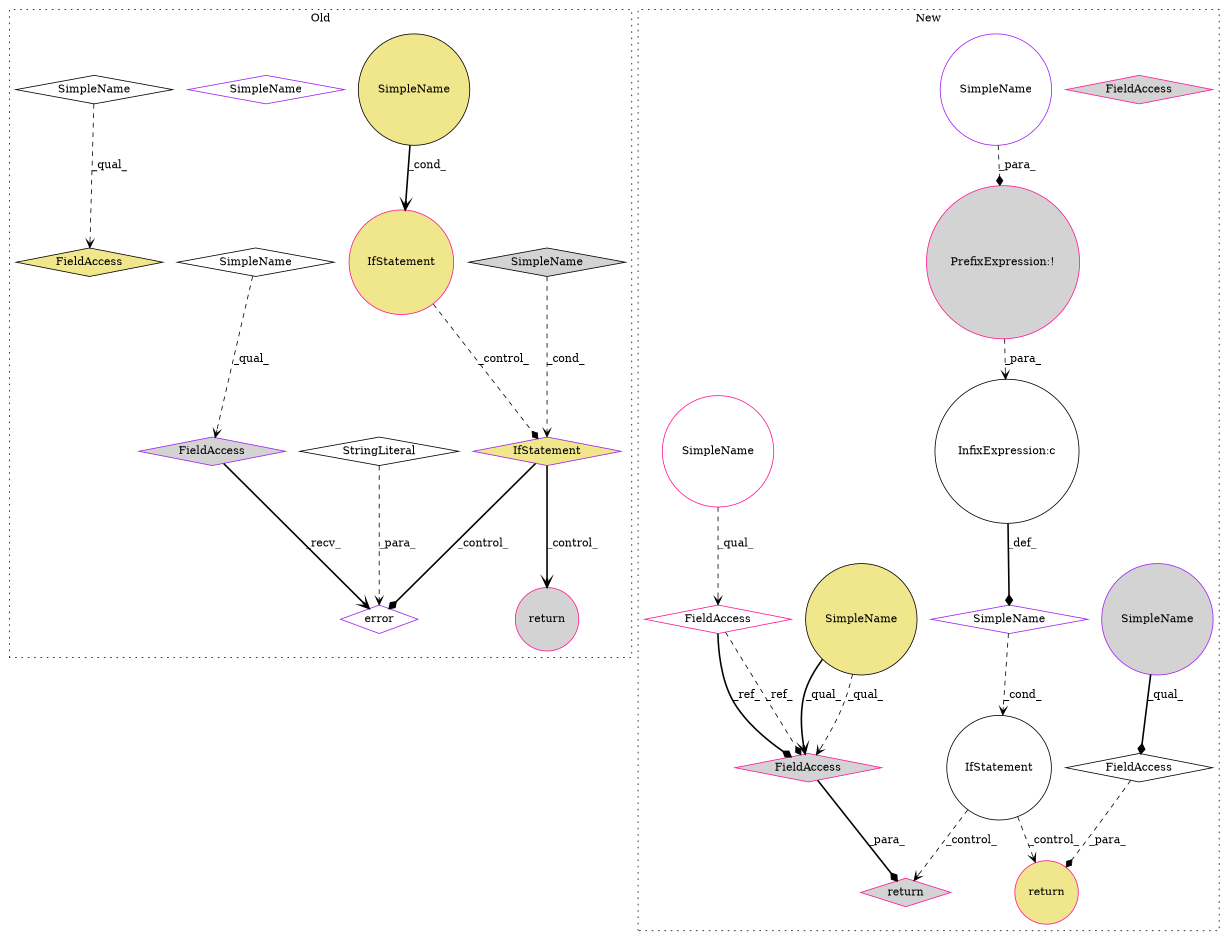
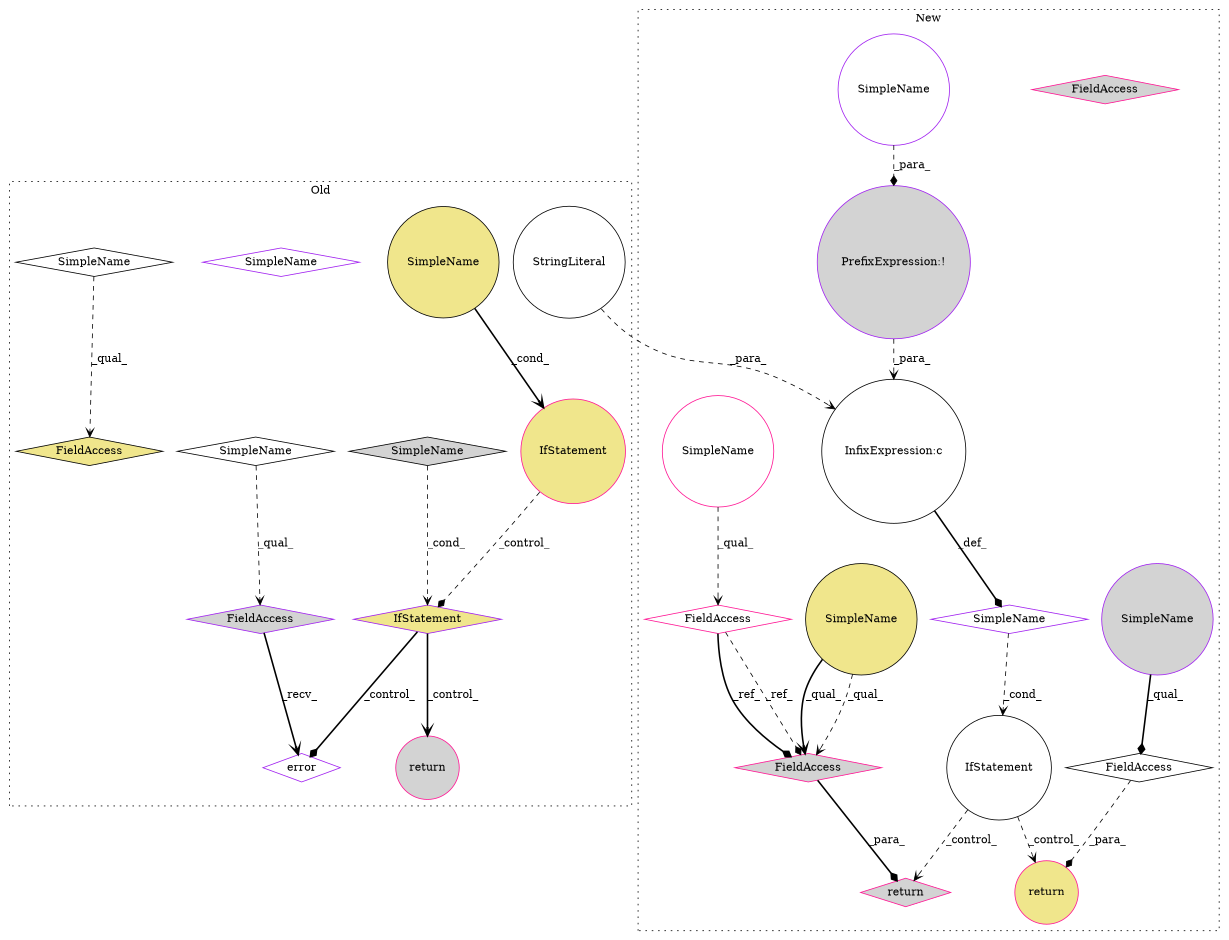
node "PrefixExpression:!": color deeppink -> purple
node "StringLiteral": shape diamond -> circle
edge "StringLiteral" -> "error": now "StringLiteral" -> "InfixExpression:c"
